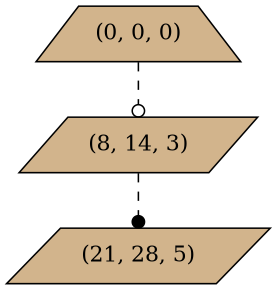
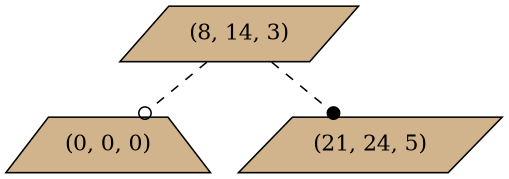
edge "(0, 0, 0)" -> "(8, 14, 3)": reversed
node "(21, 28, 5)": label "(21, 28, 5)" -> "(21, 24, 5)"
